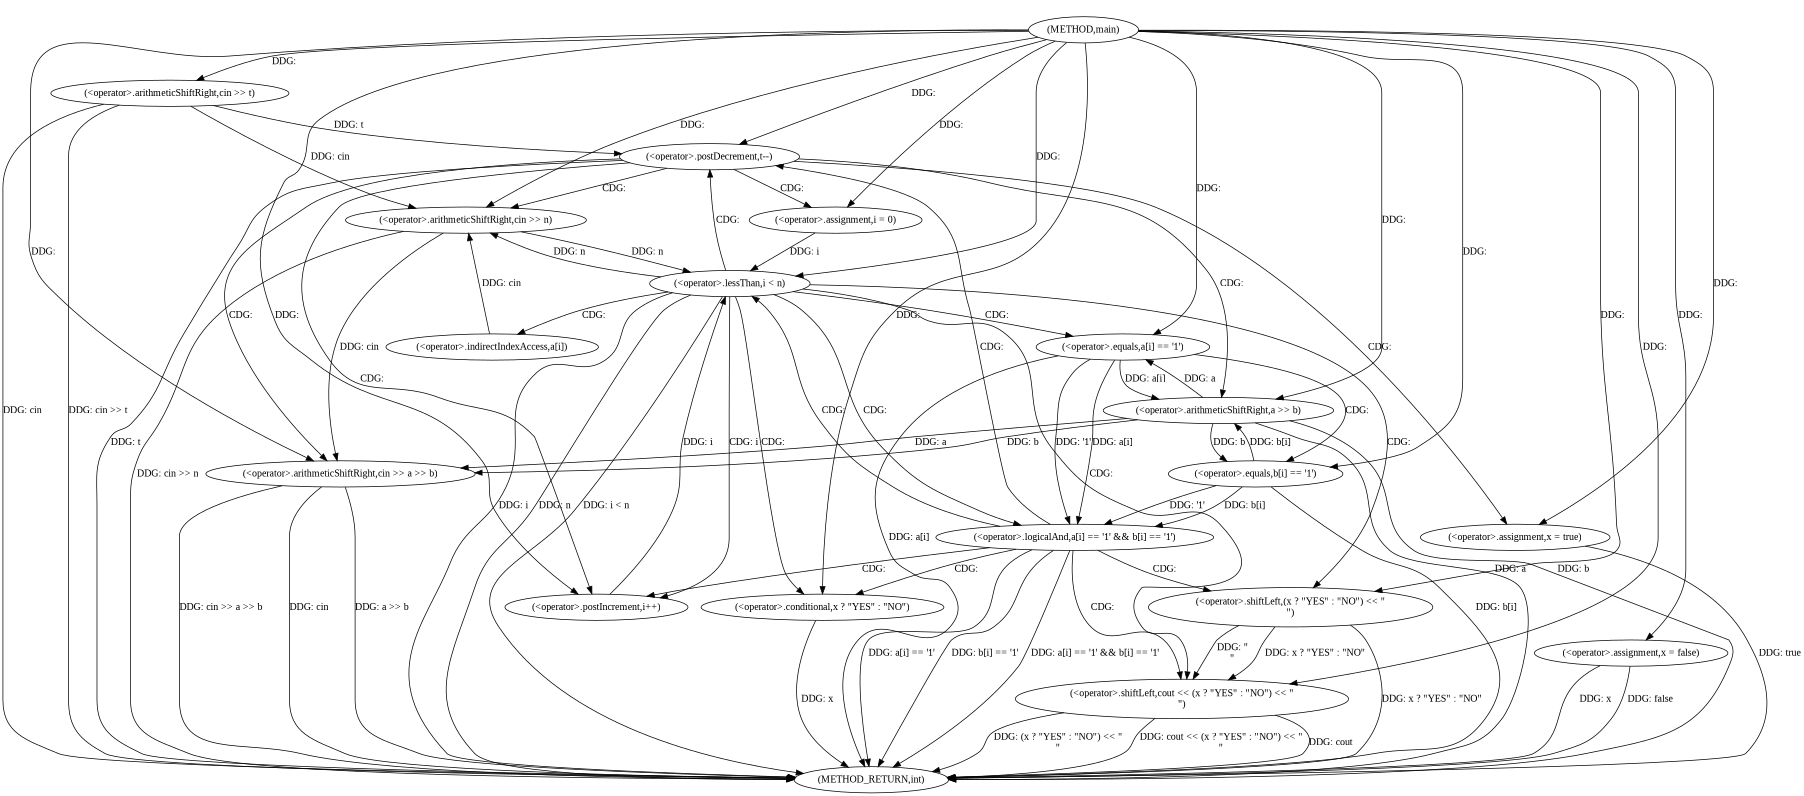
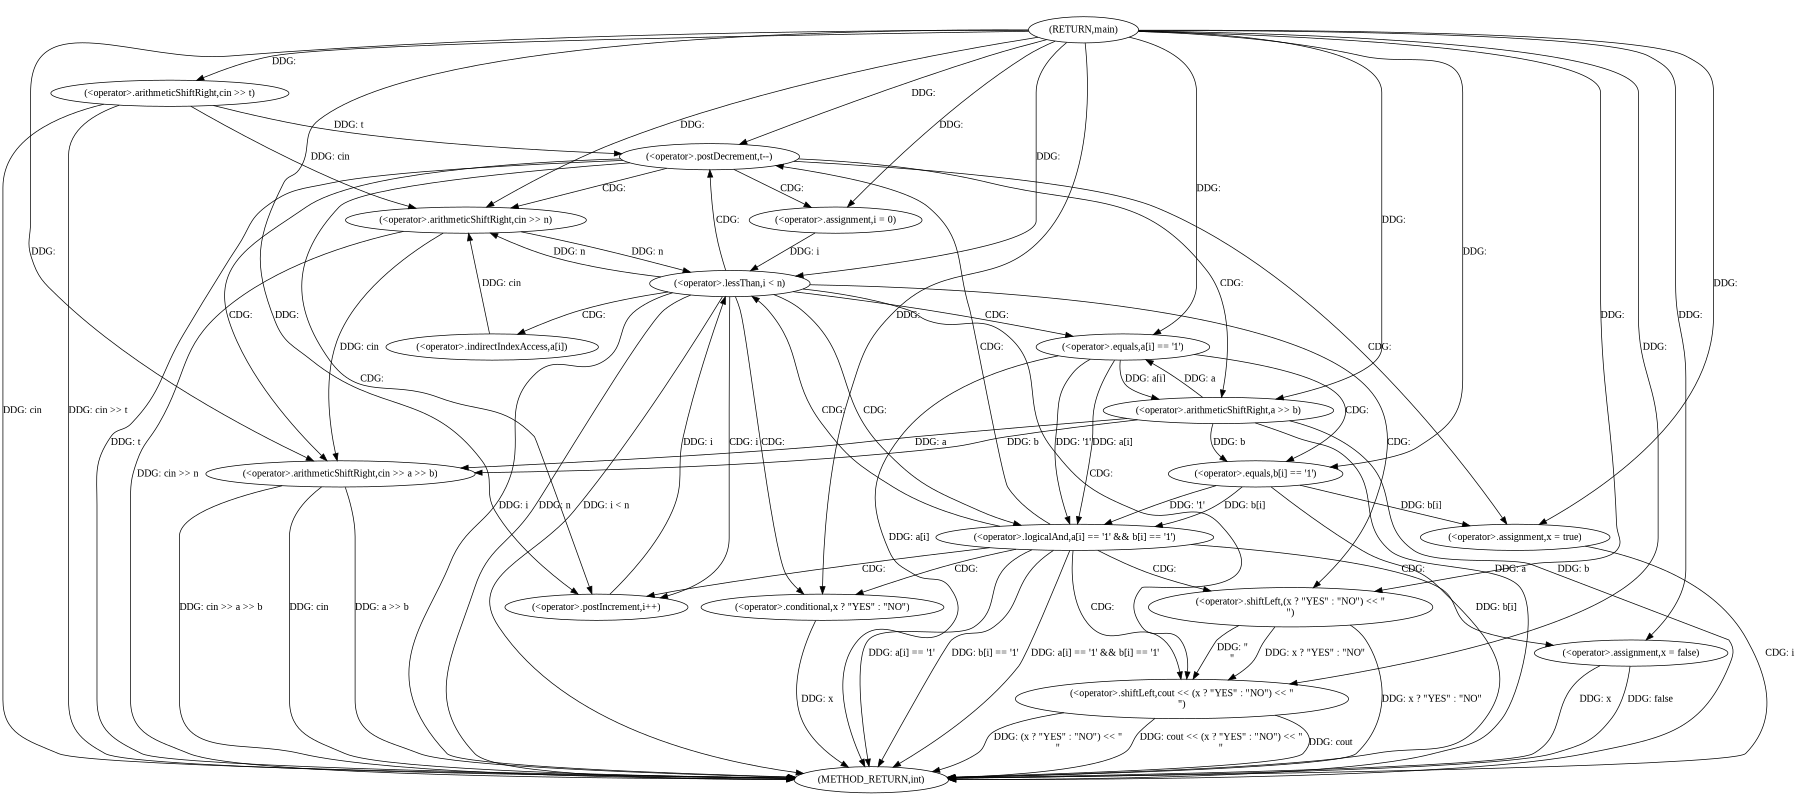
node "(METHOD,main)": label "(METHOD,main)" -> "(RETURN,main)"
edge "(<operator>.equals,b[i] == '1')" -> "(<operator>.arithmeticShiftRight,a >> b)": now "(<operator>.equals,b[i] == '1')" -> "(<operator>.assignment,x = true)"
edge "(<operator>.logicalAnd,a[i] == '1' && b[i] == '1')" -> "(<operator>.assignment,x = false)": added, label "CDG:"
edge "(<operator>.assignment,x = true)" -> "(METHOD_RETURN,int)": label "DDG: true" -> "CDG: i"
